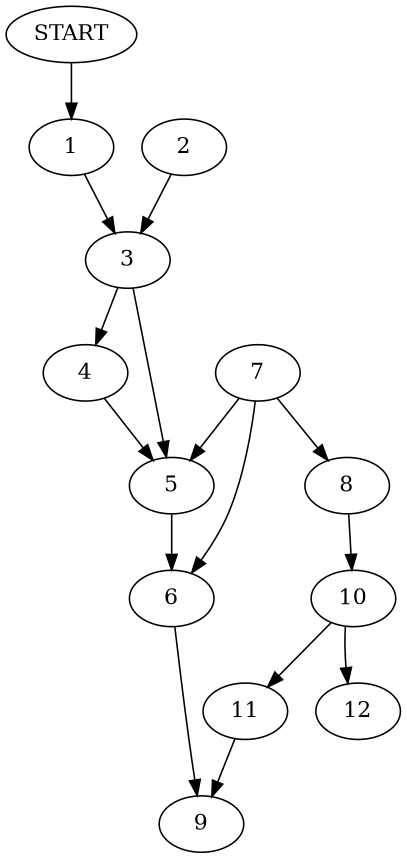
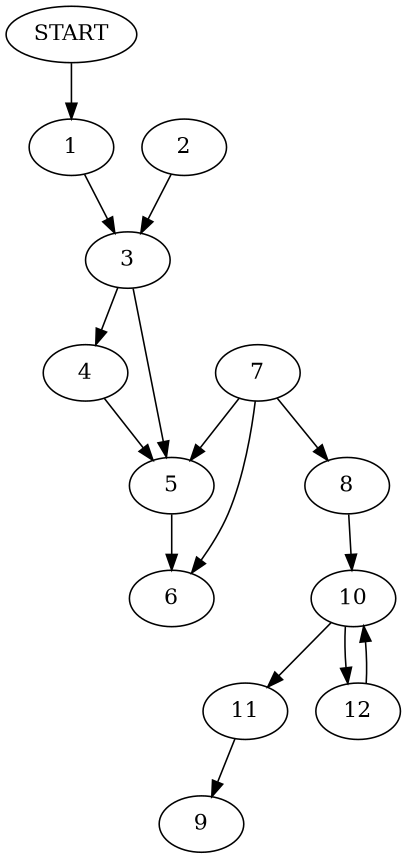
edge "12" -> "10": added
edge "6" -> "9": removed
